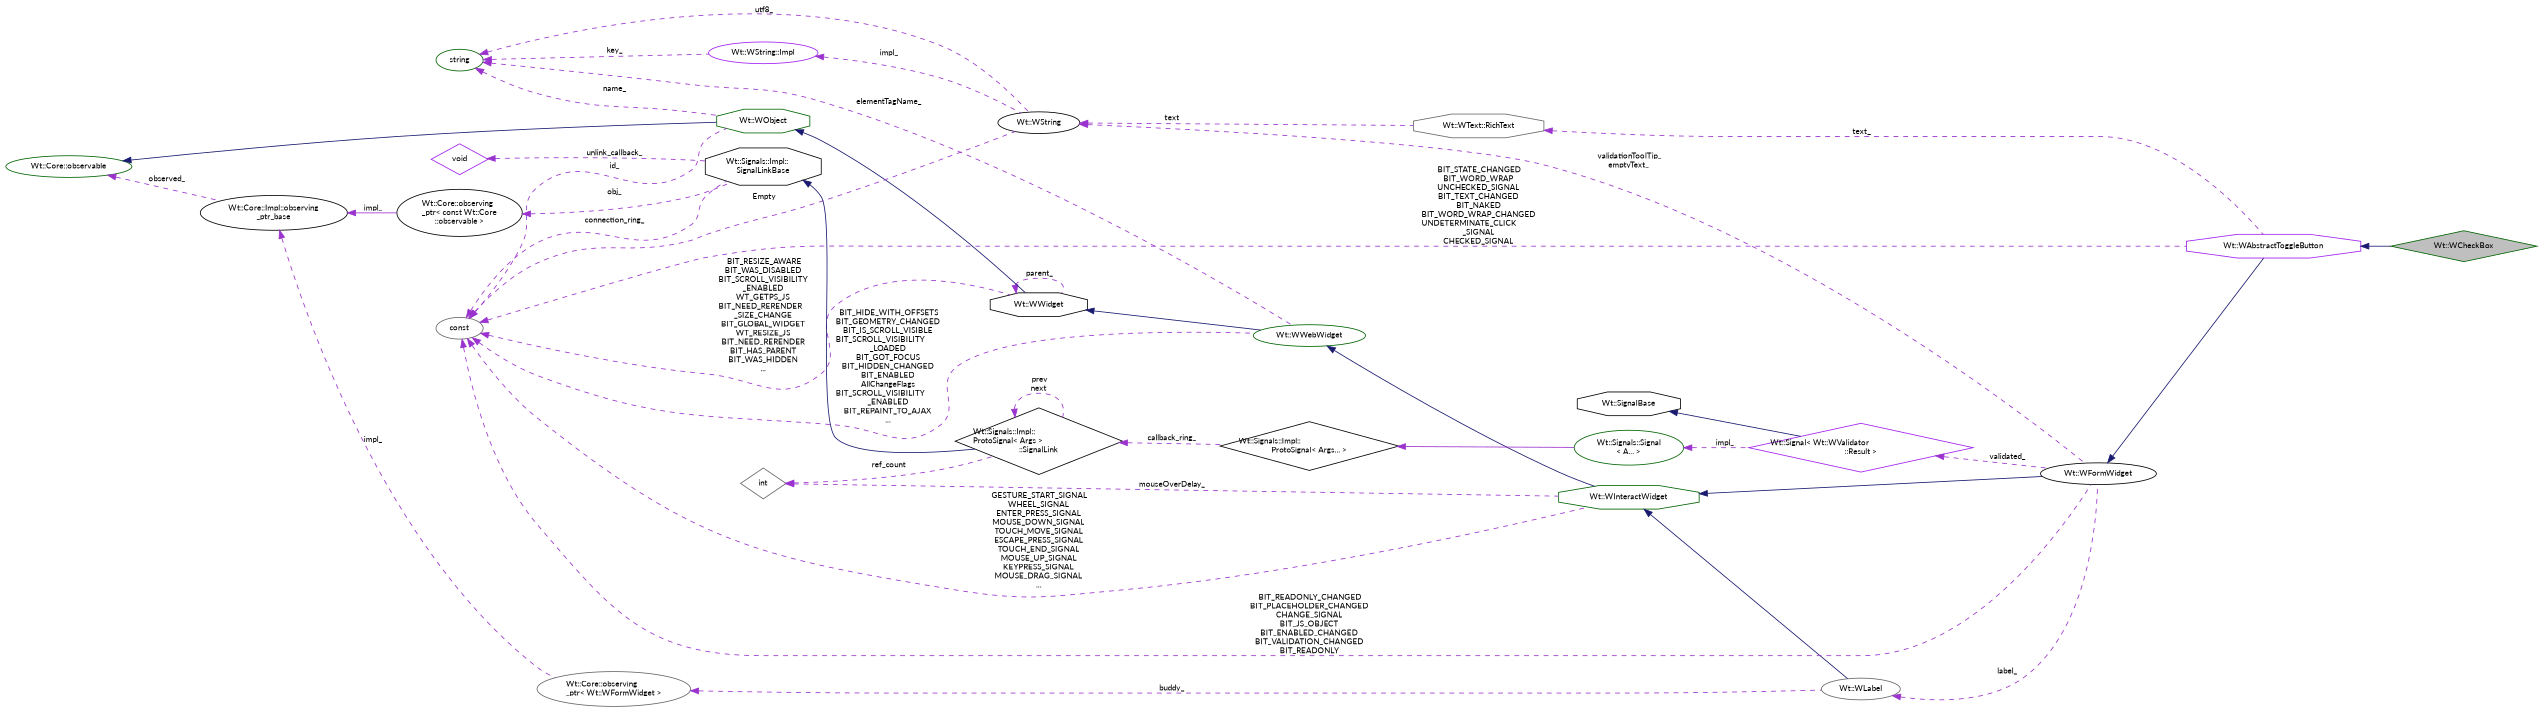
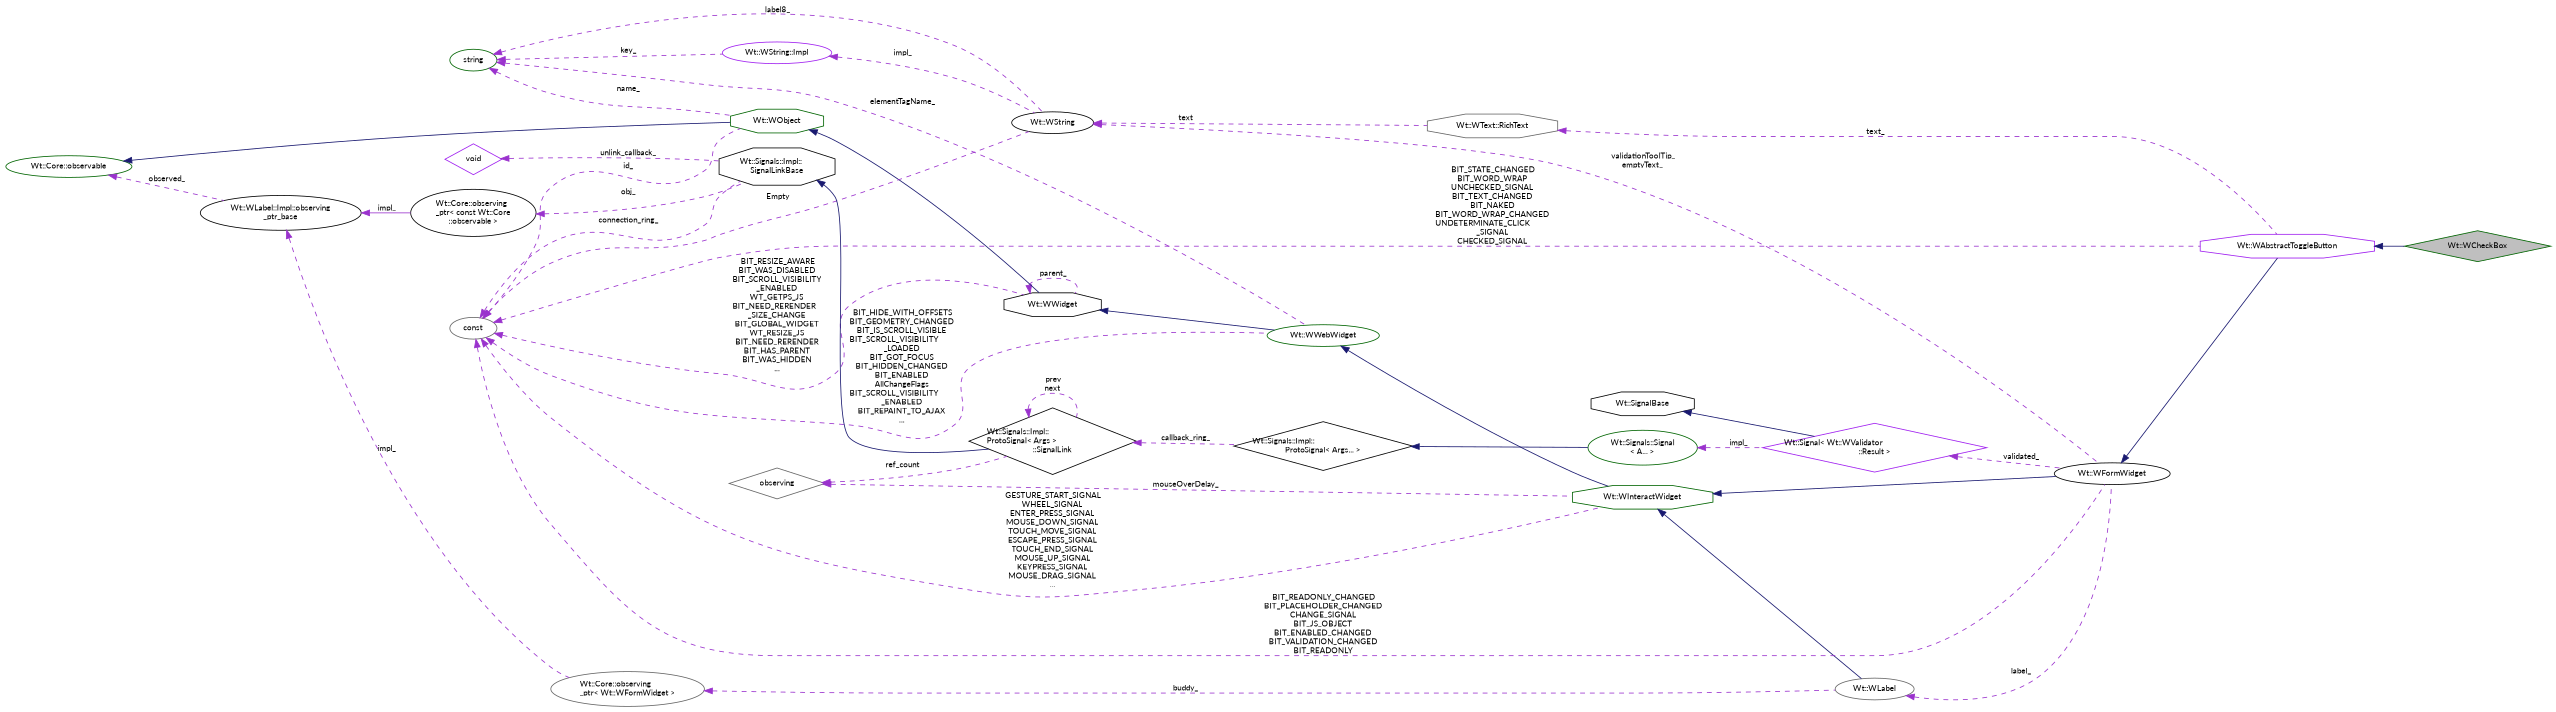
edge "Wt::WString" -> "string": label " utf8_" -> " label8_"
node "Wt::Core::Impl::observing _ptr_base": label "Wt::Core::Impl::observing _ptr_base" -> "Wt::WLabel::Impl::observing _ptr_base"
edge "Wt::Signals::Signal < A... >" -> "Wt::Signals::Impl:: ProtoSignal< Args... >": color darkorchid3 -> midnightblue
node "int": label "int" -> "observing"
